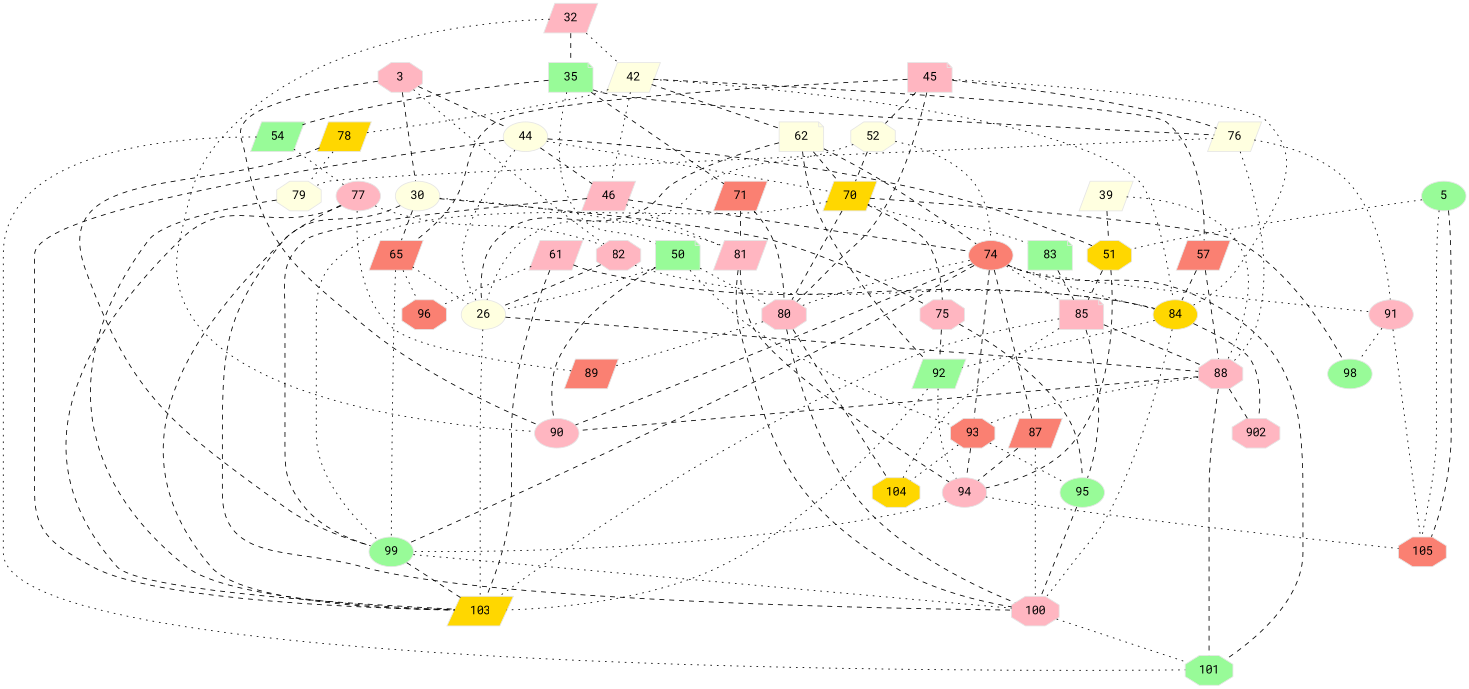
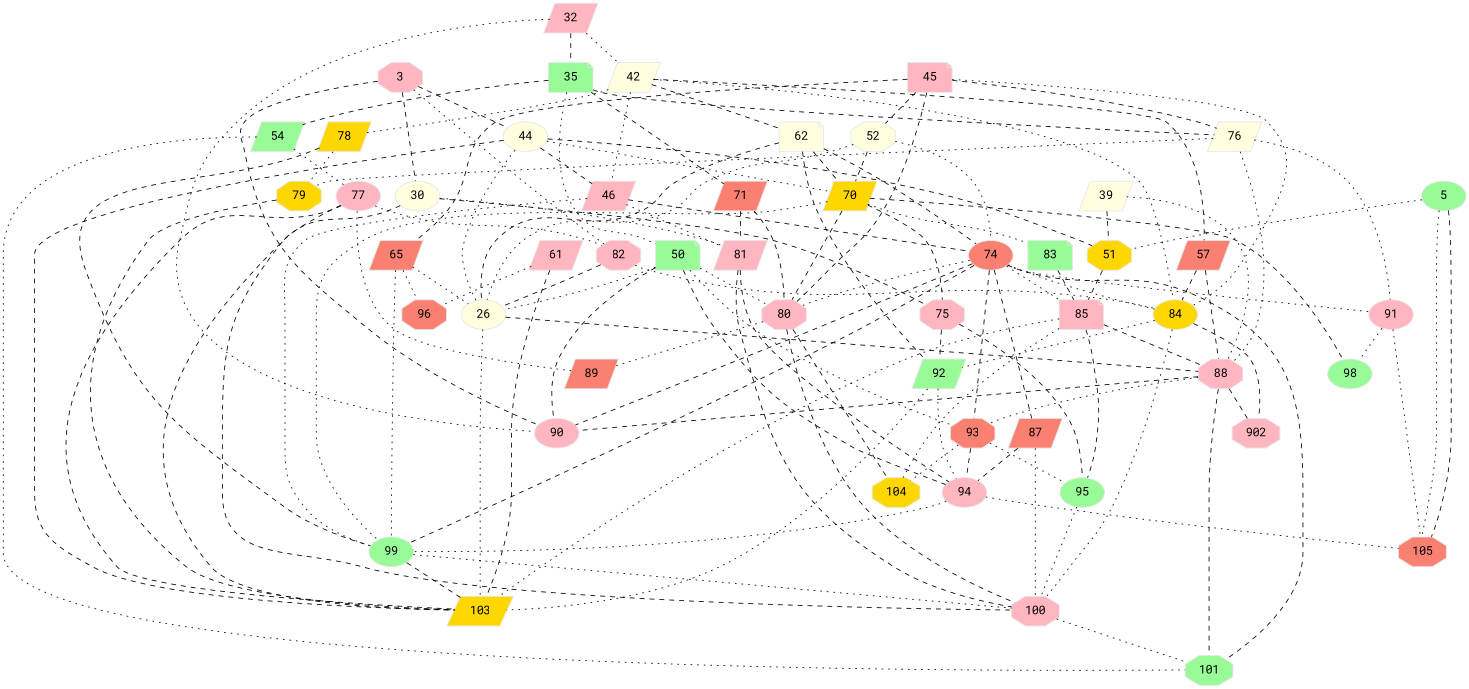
node "79": fillcolor lightyellow -> gold
edge "30" -- "65": removed
edge "46" -- "99": style dashed -> dotted
edge "61" -- "84": removed
edge "51" -- "94": now "50" -- "94"
edge "95" -- "100": style dashed -> dotted
